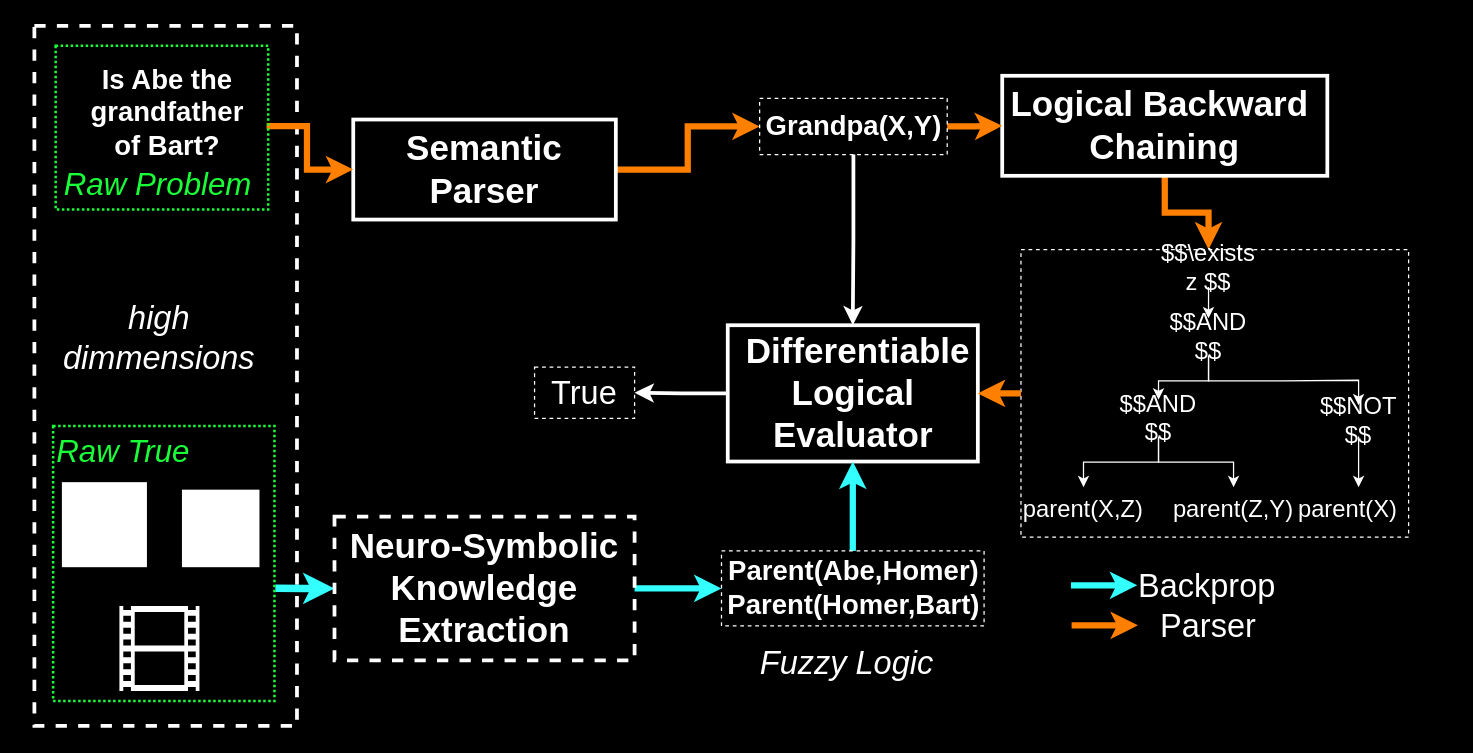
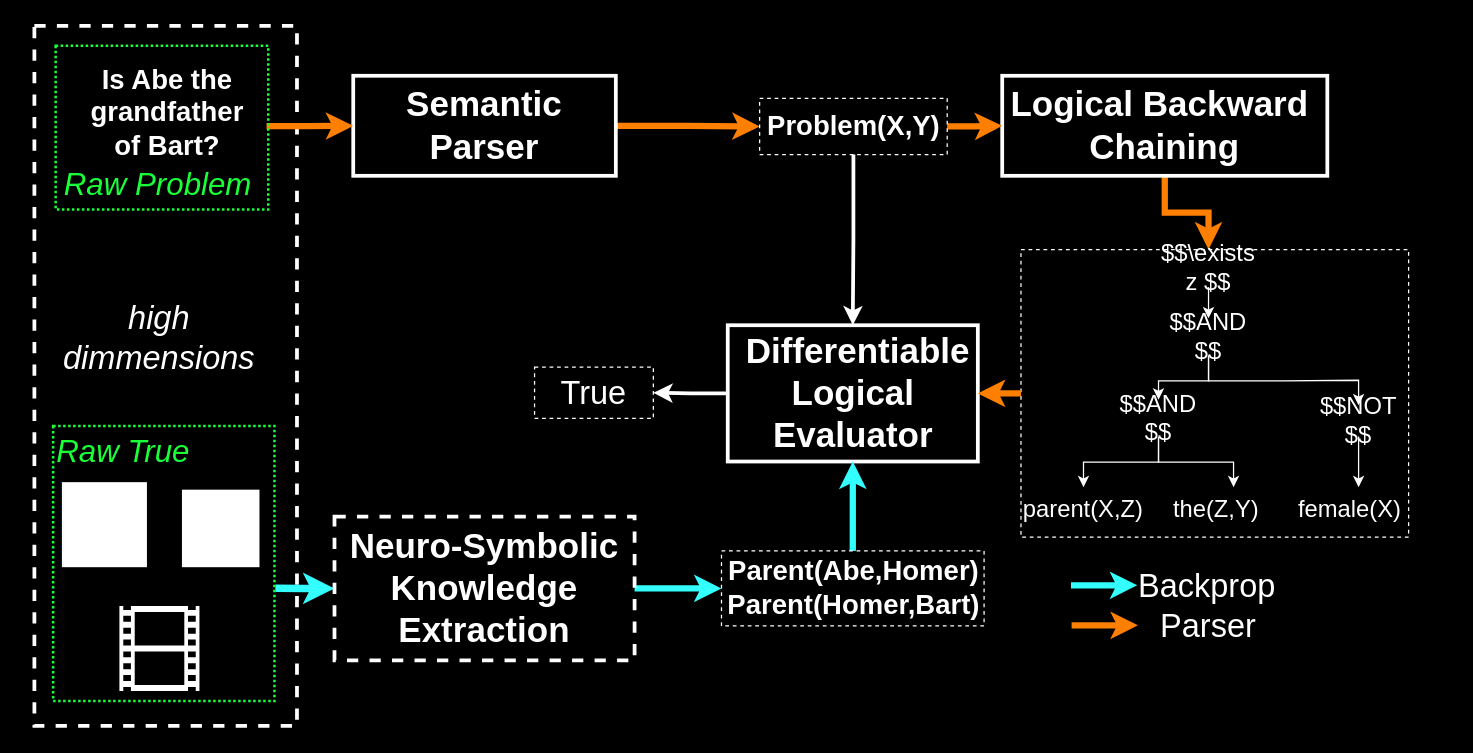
node "Grandpa(X,Y)": label "Grandpa(X,Y)" -> "Problem(X,Y)"
node "Semantic Parser": moved (484, 169) -> (484, 126)
node "True": size 100x51 -> 119x51
node "parent(Z,Y)": label "parent(Z,Y)" -> "the(Z,Y)"
node "parent(X)": label "parent(X)" -> "female(X)"
node "Fuzzy Logic": removed
